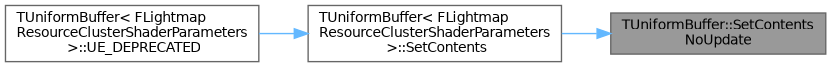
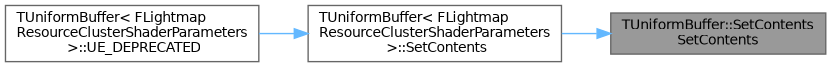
node "TUniformBuffer::SetContents NoUpdate": label "TUniformBuffer::SetContents NoUpdate" -> "TUniformBuffer::SetContents SetContents"
